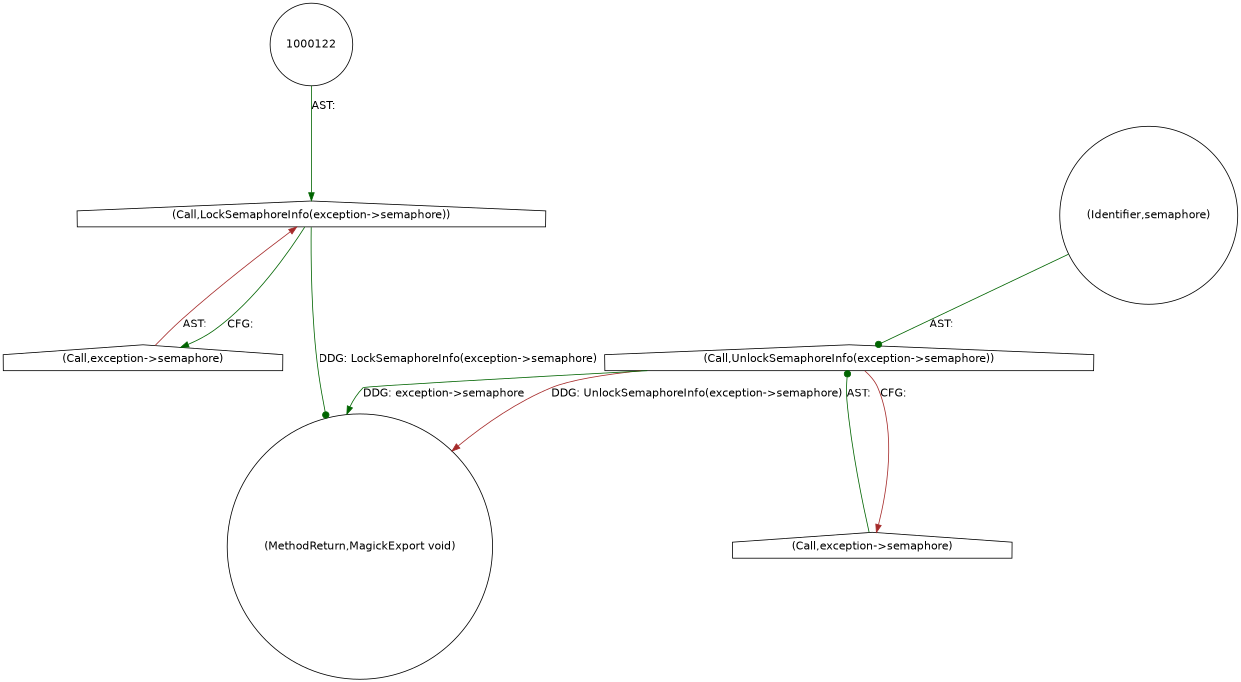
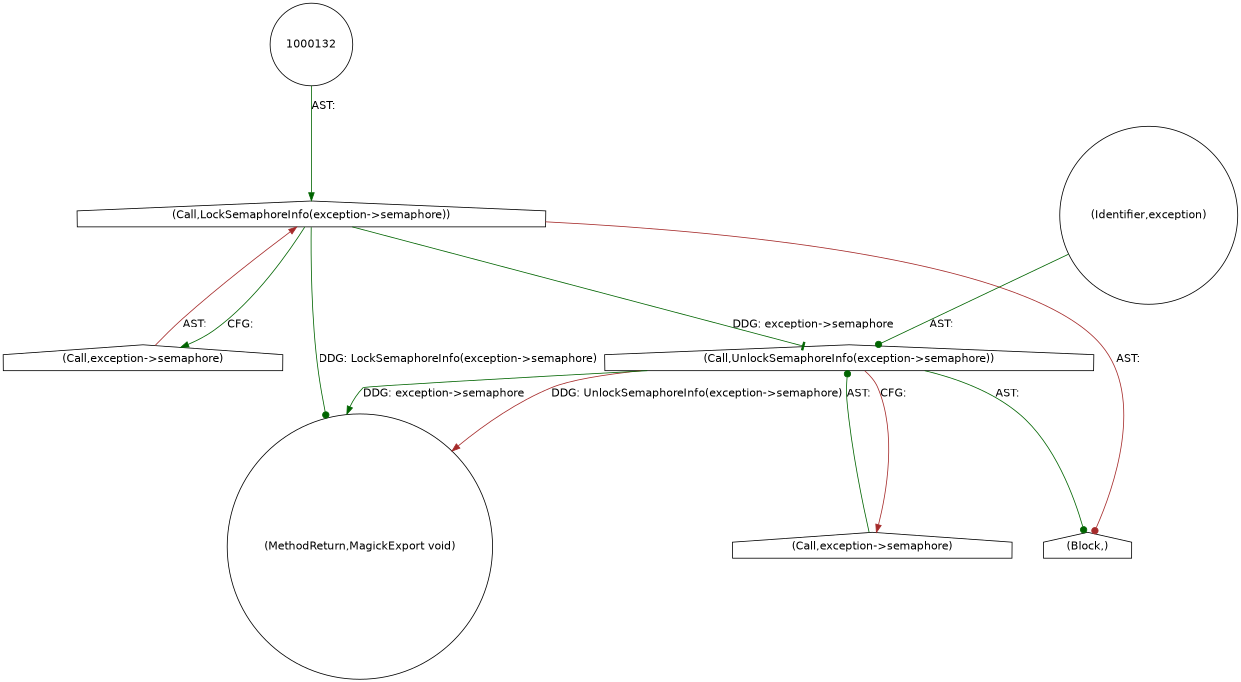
node "1000122": label "1000122" -> "1000132"
node "(Identifier,semaphore)": label "(Identifier,semaphore)" -> "(Identifier,exception)"
edge "(Call,LockSemaphoreInfo(exception->semaphore))" -> "(Call,UnlockSemaphoreInfo(exception->semaphore))": added, label "DDG: exception->semaphore"
node "(Block,)": added
